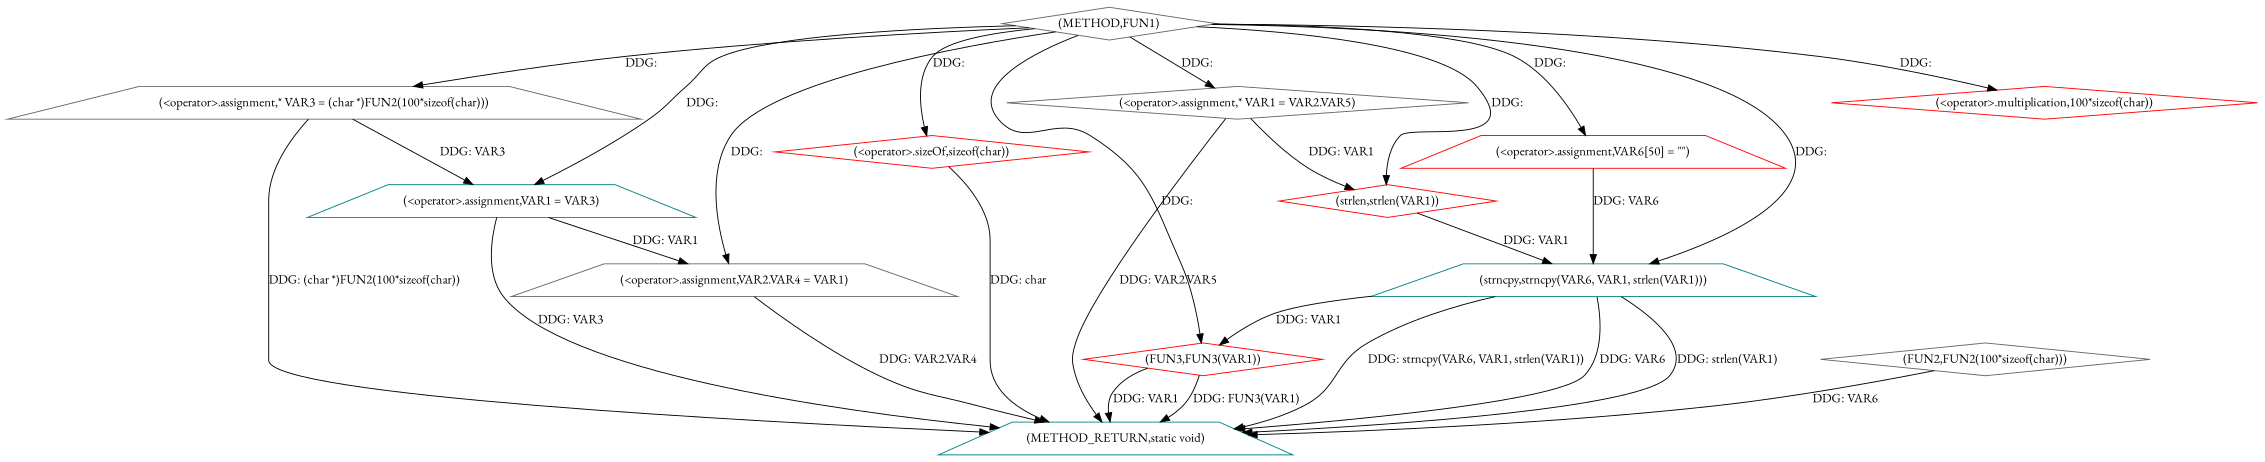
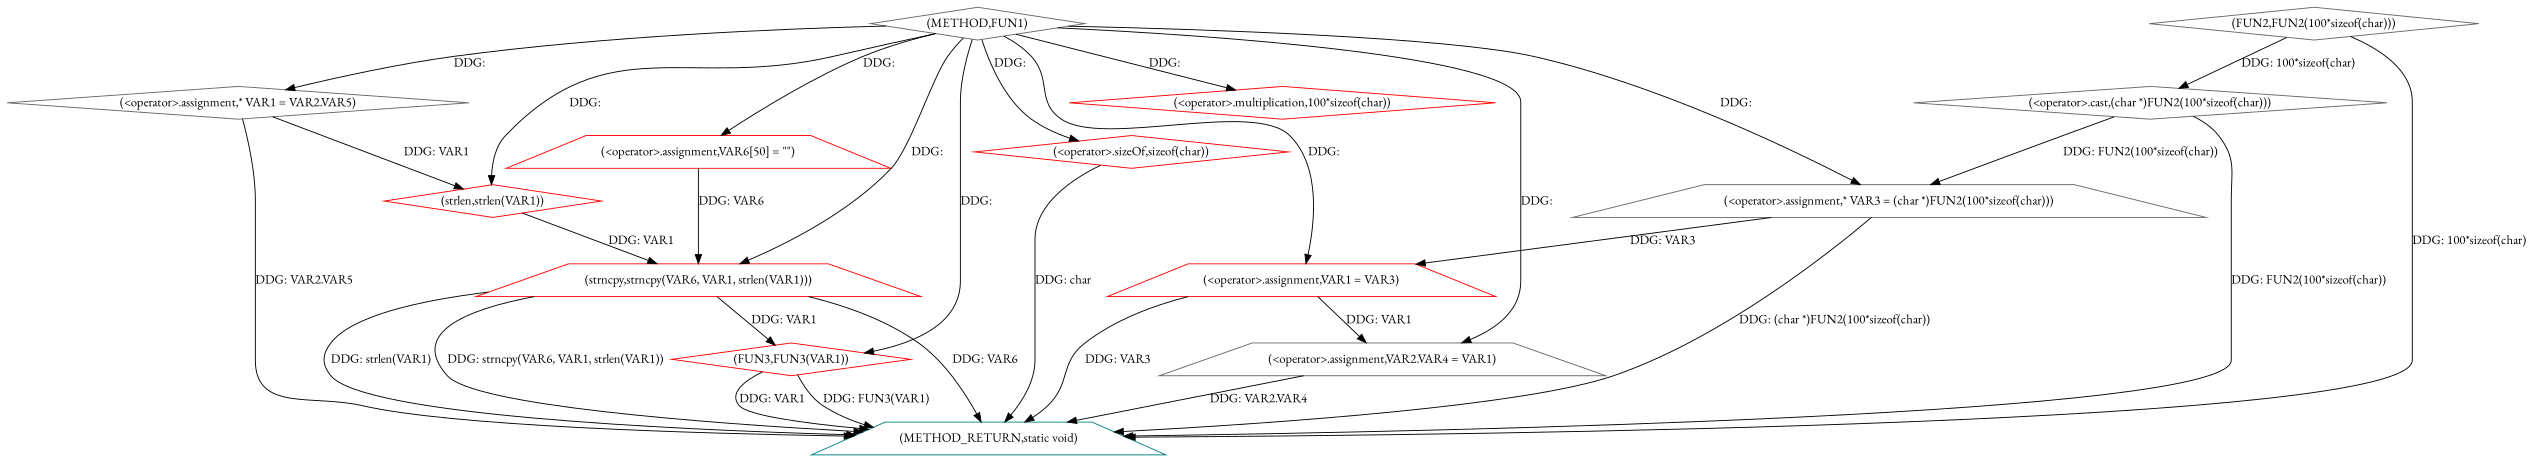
node "(<operator>.cast,(char *)FUN2(100*sizeof(char)))": added
node "(<operator>.assignment,VAR1 = VAR3)": color teal -> red
node "(strncpy,strncpy(VAR6, VAR1, strlen(VAR1)))": color teal -> red
edge "(FUN2,FUN2(100*sizeof(char)))" -> "(METHOD_RETURN,static void)": label "DDG: VAR6" -> "DDG: 100*sizeof(char)"
